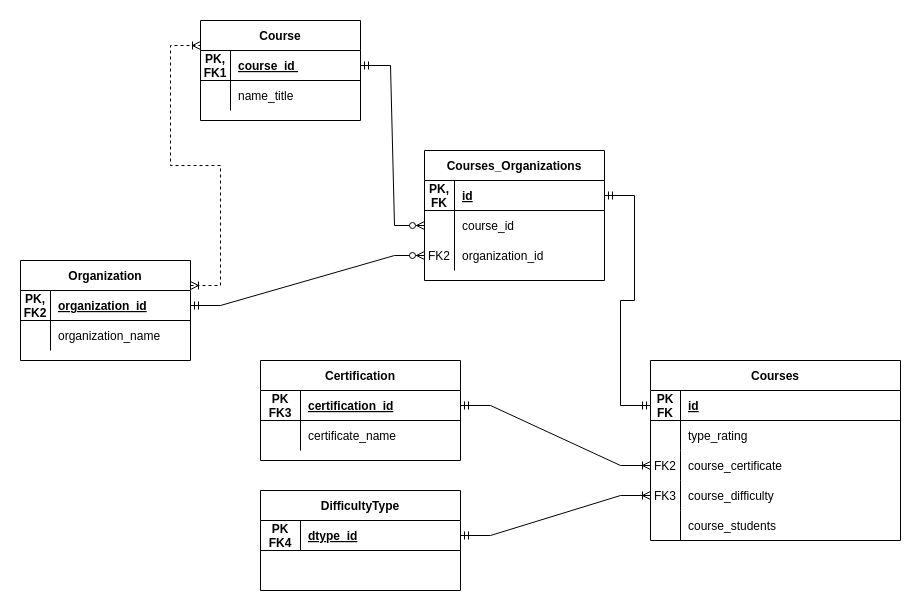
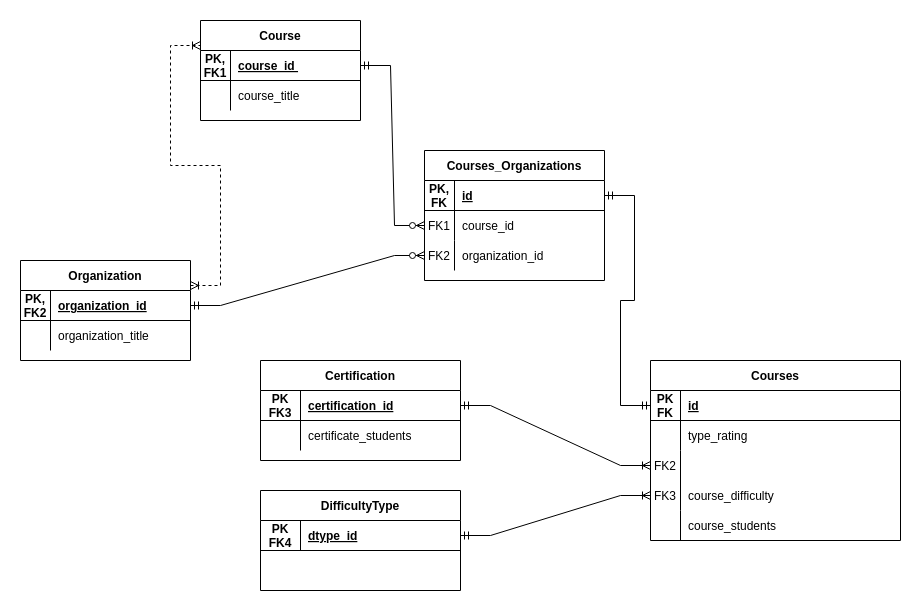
node "name_title": label "name_title" -> "course_title"
node "FK1": added
node "organization_name": label "organization_name" -> "organization_title"
node "certificate_name": label "certificate_name" -> "certificate_students"
node "course_certificate": removed
